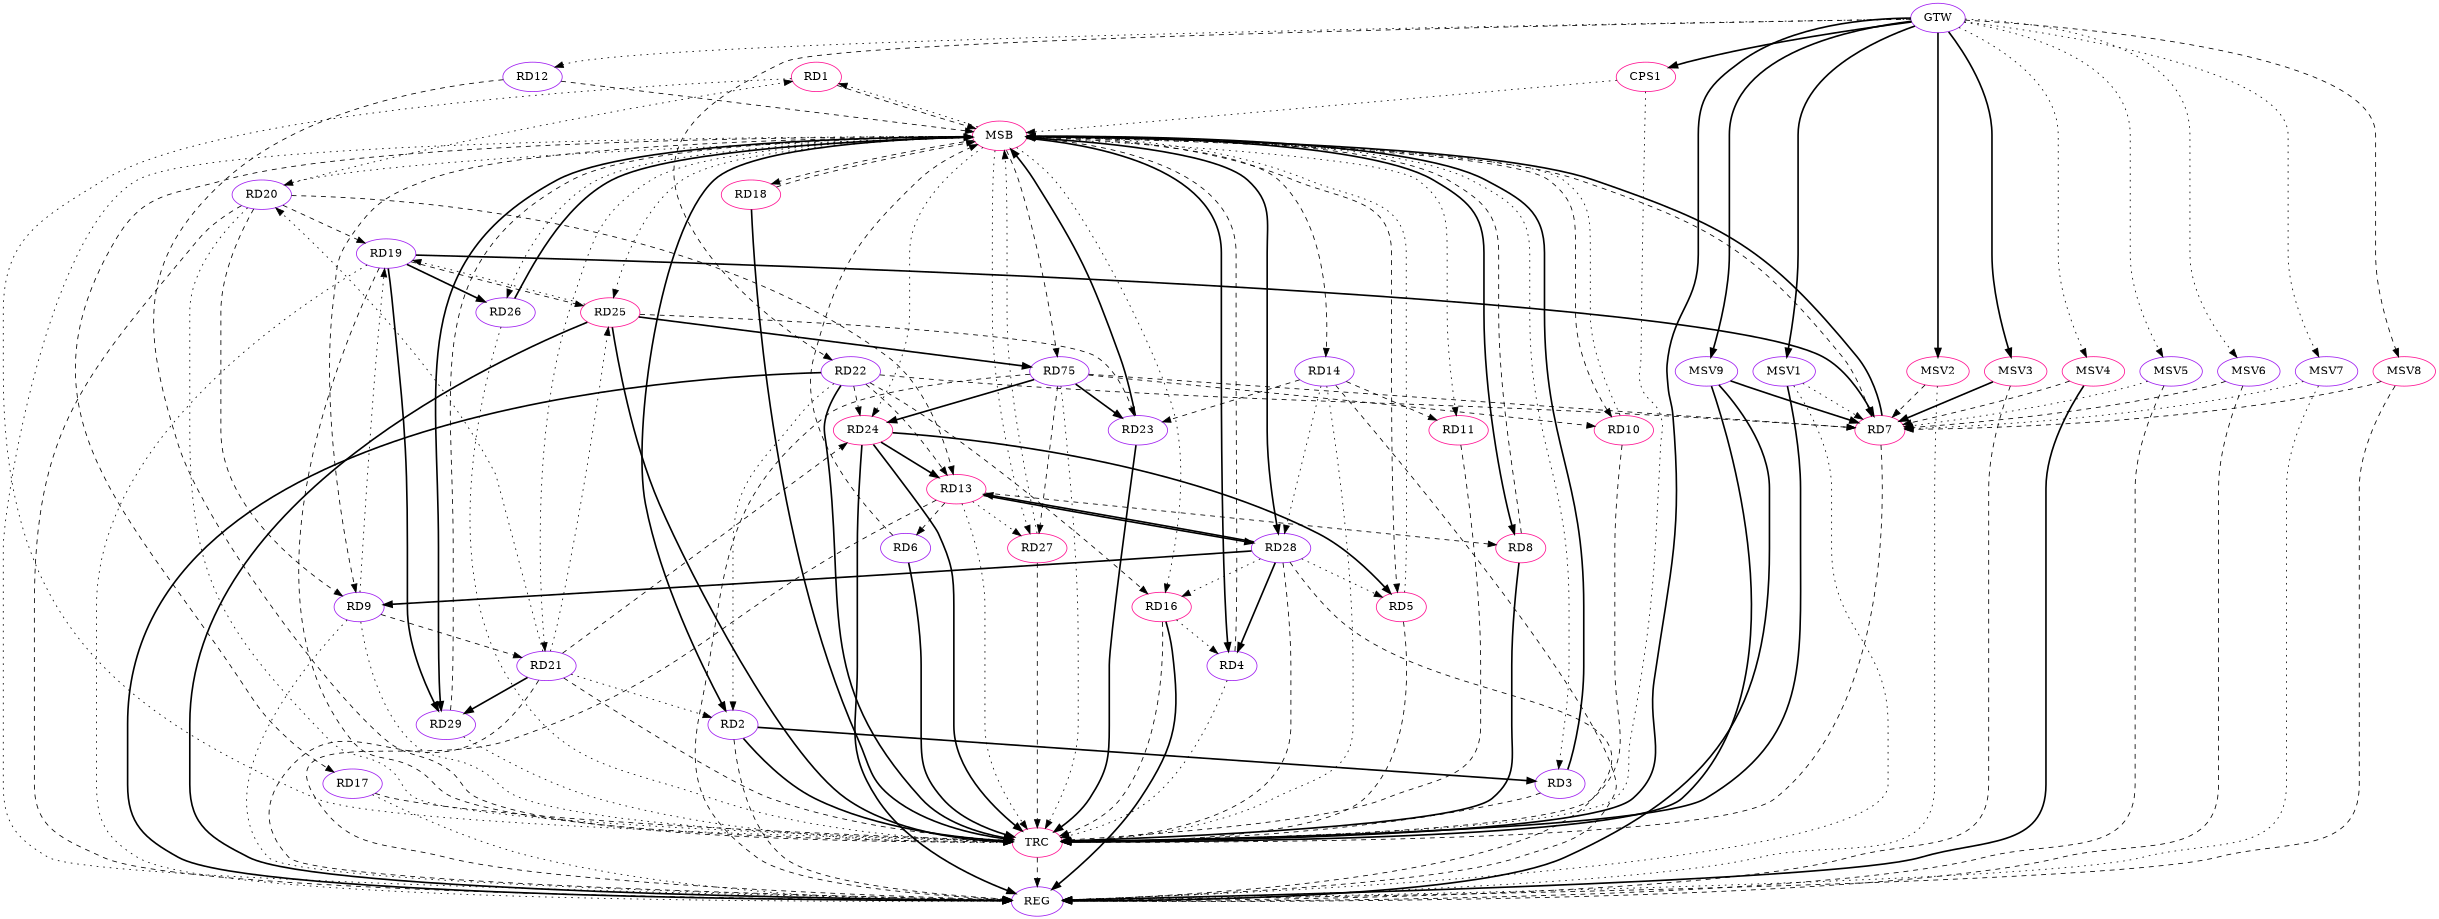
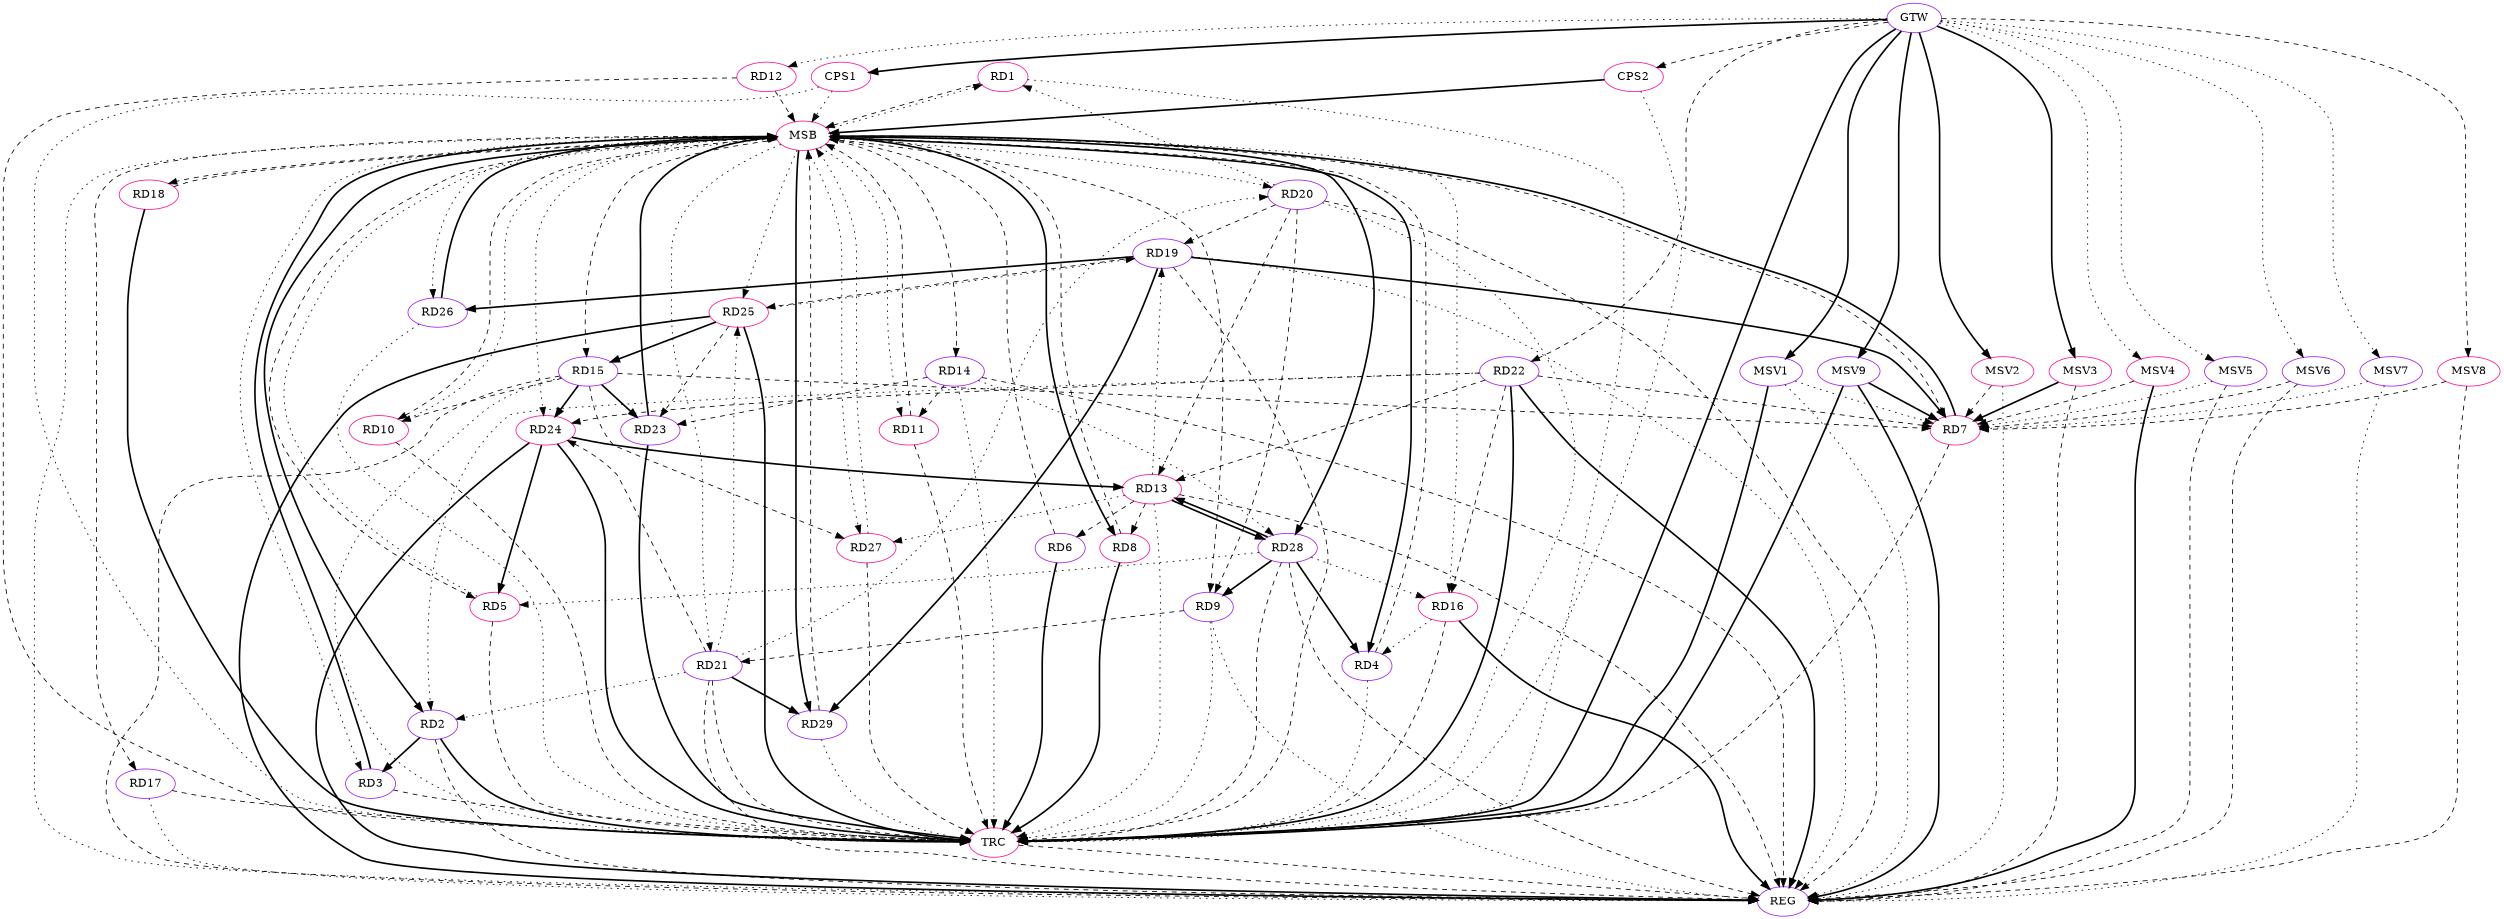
node "RD12": color purple -> deeppink
node "CPS2": added
edge "RD11" -> "MSB": added
node "RD75": label "RD75" -> "RD15"
edge "RD9" -> "RD19": now "RD13" -> "RD19"
